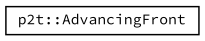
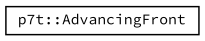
node "p2t::AdvancingFront": label "p2t::AdvancingFront" -> "p7t::AdvancingFront"
